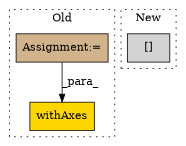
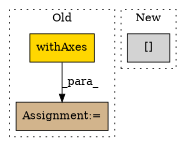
edge "Assignment:=" -> "withAxes": reversed
